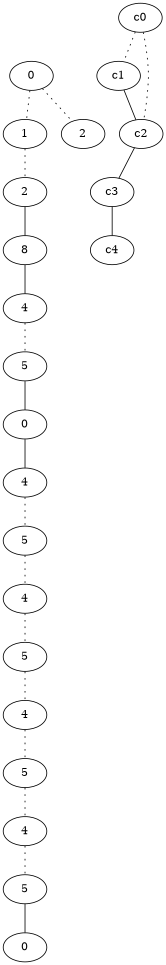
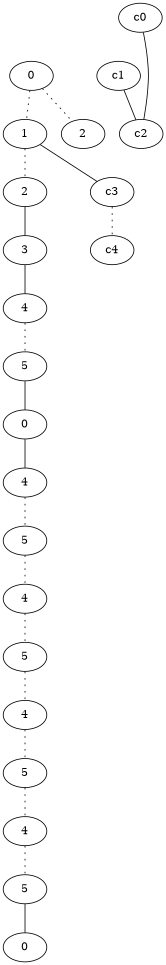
edge "c0" -- "c1": removed
edge "c0" -- "c2": style dotted -> solid
edge "c2" -- "c3": now "1" -- "c3"
edge "c3" -- "c4": style solid -> dotted
node "8": label "8" -> "3"
